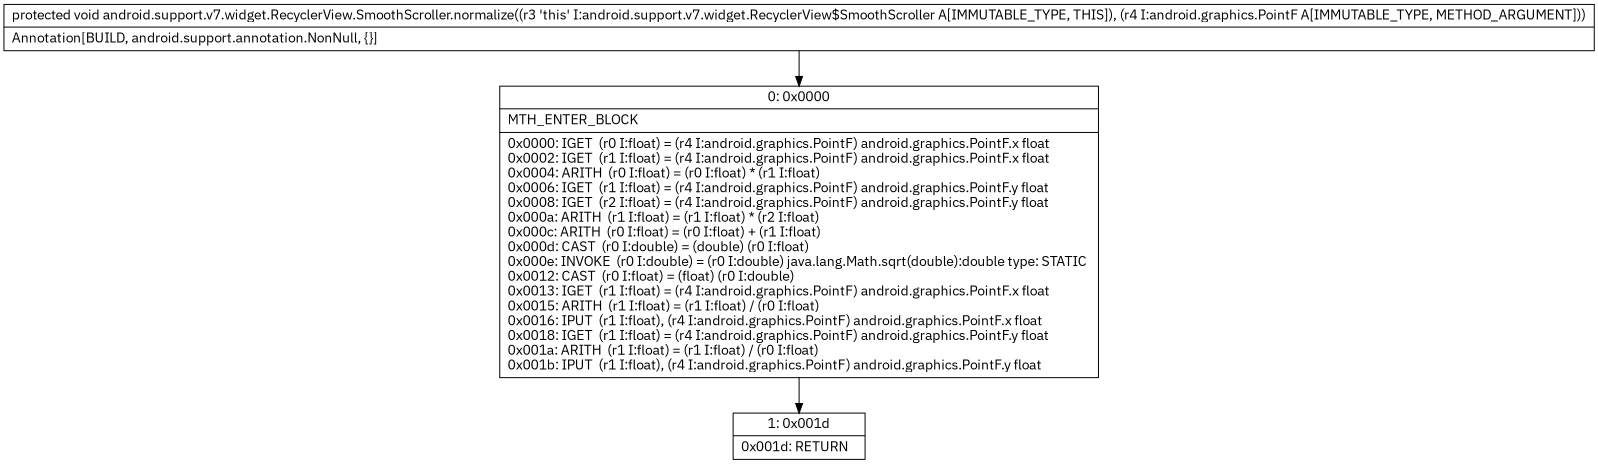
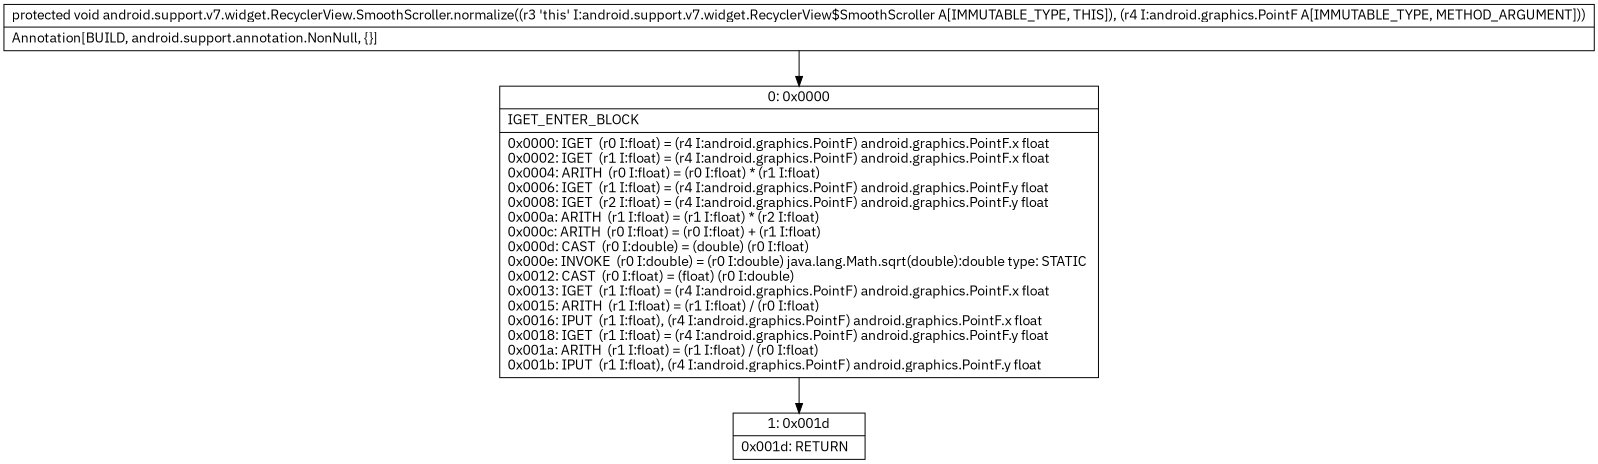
node "0: 0x0000": text "MTH_ENTER_BLOCK" -> "IGET_ENTER_BLOCK"
